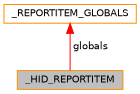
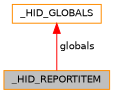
node "_REPORTITEM_GLOBALS": label "_REPORTITEM_GLOBALS" -> "_HID_GLOBALS"
